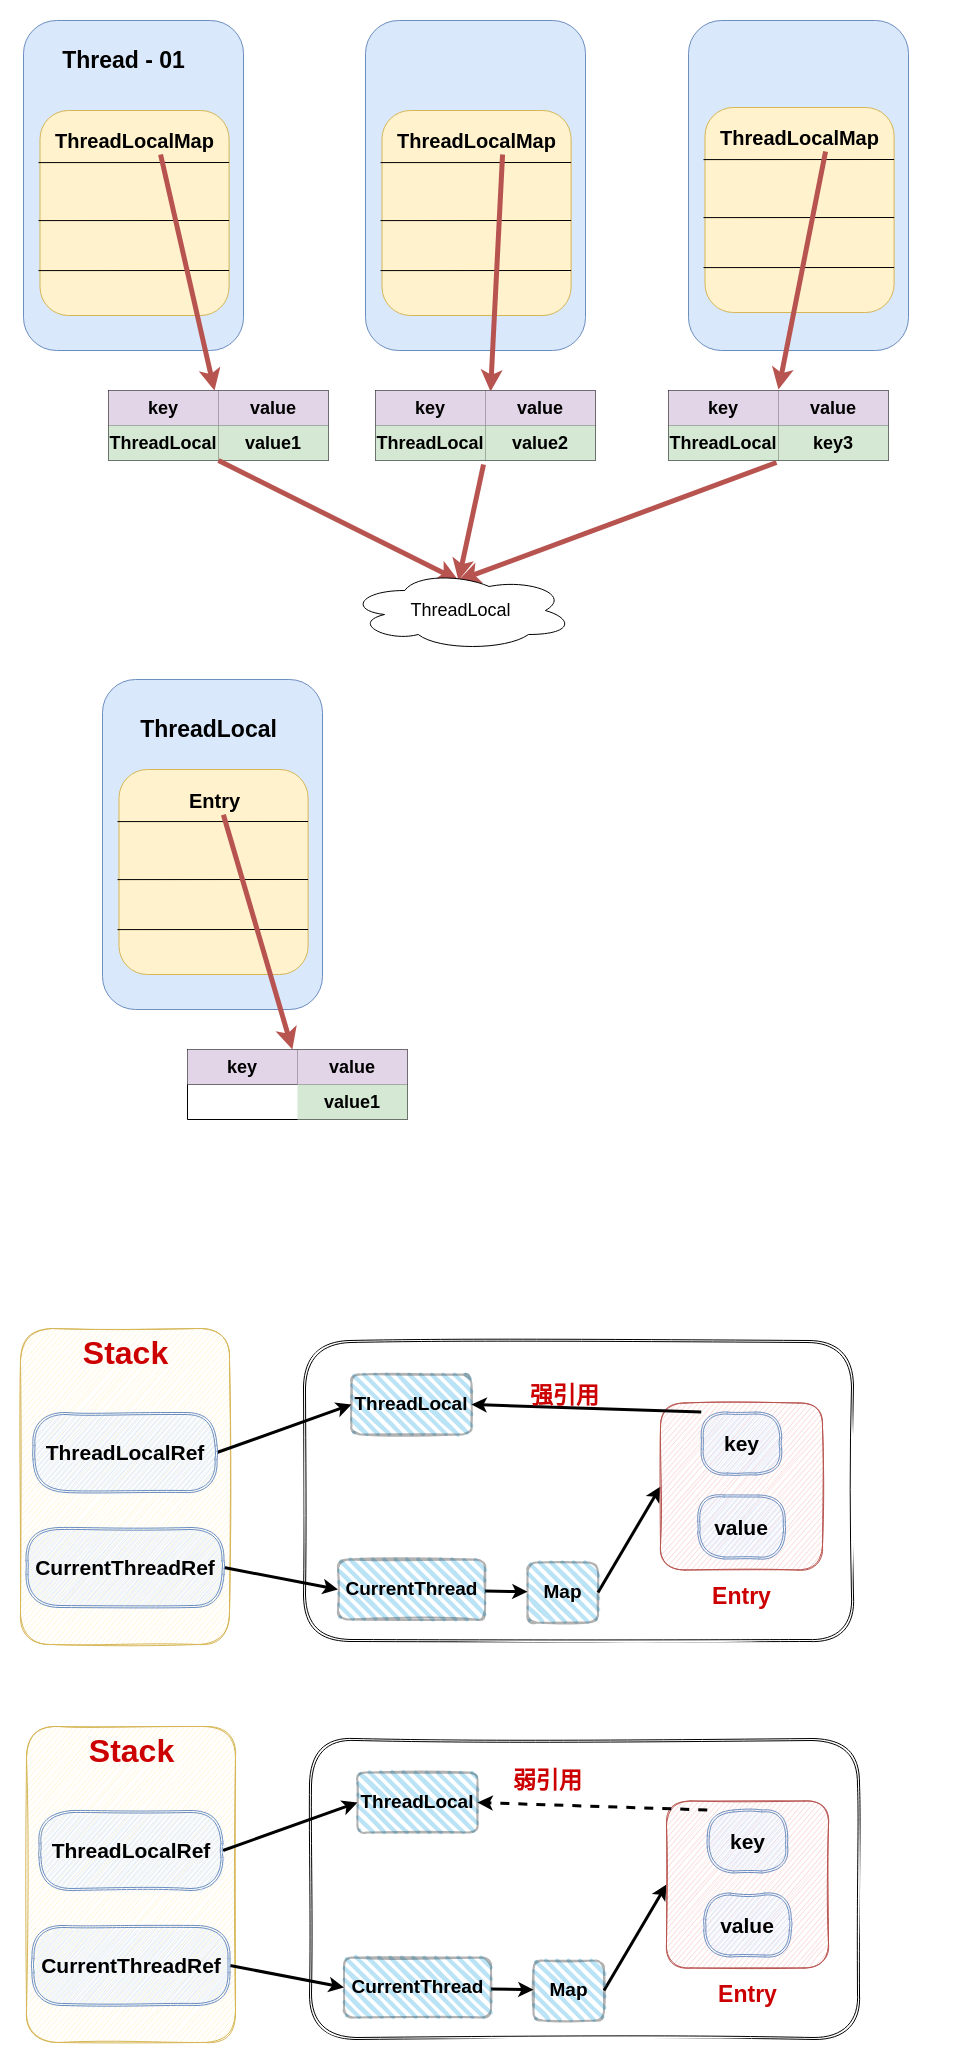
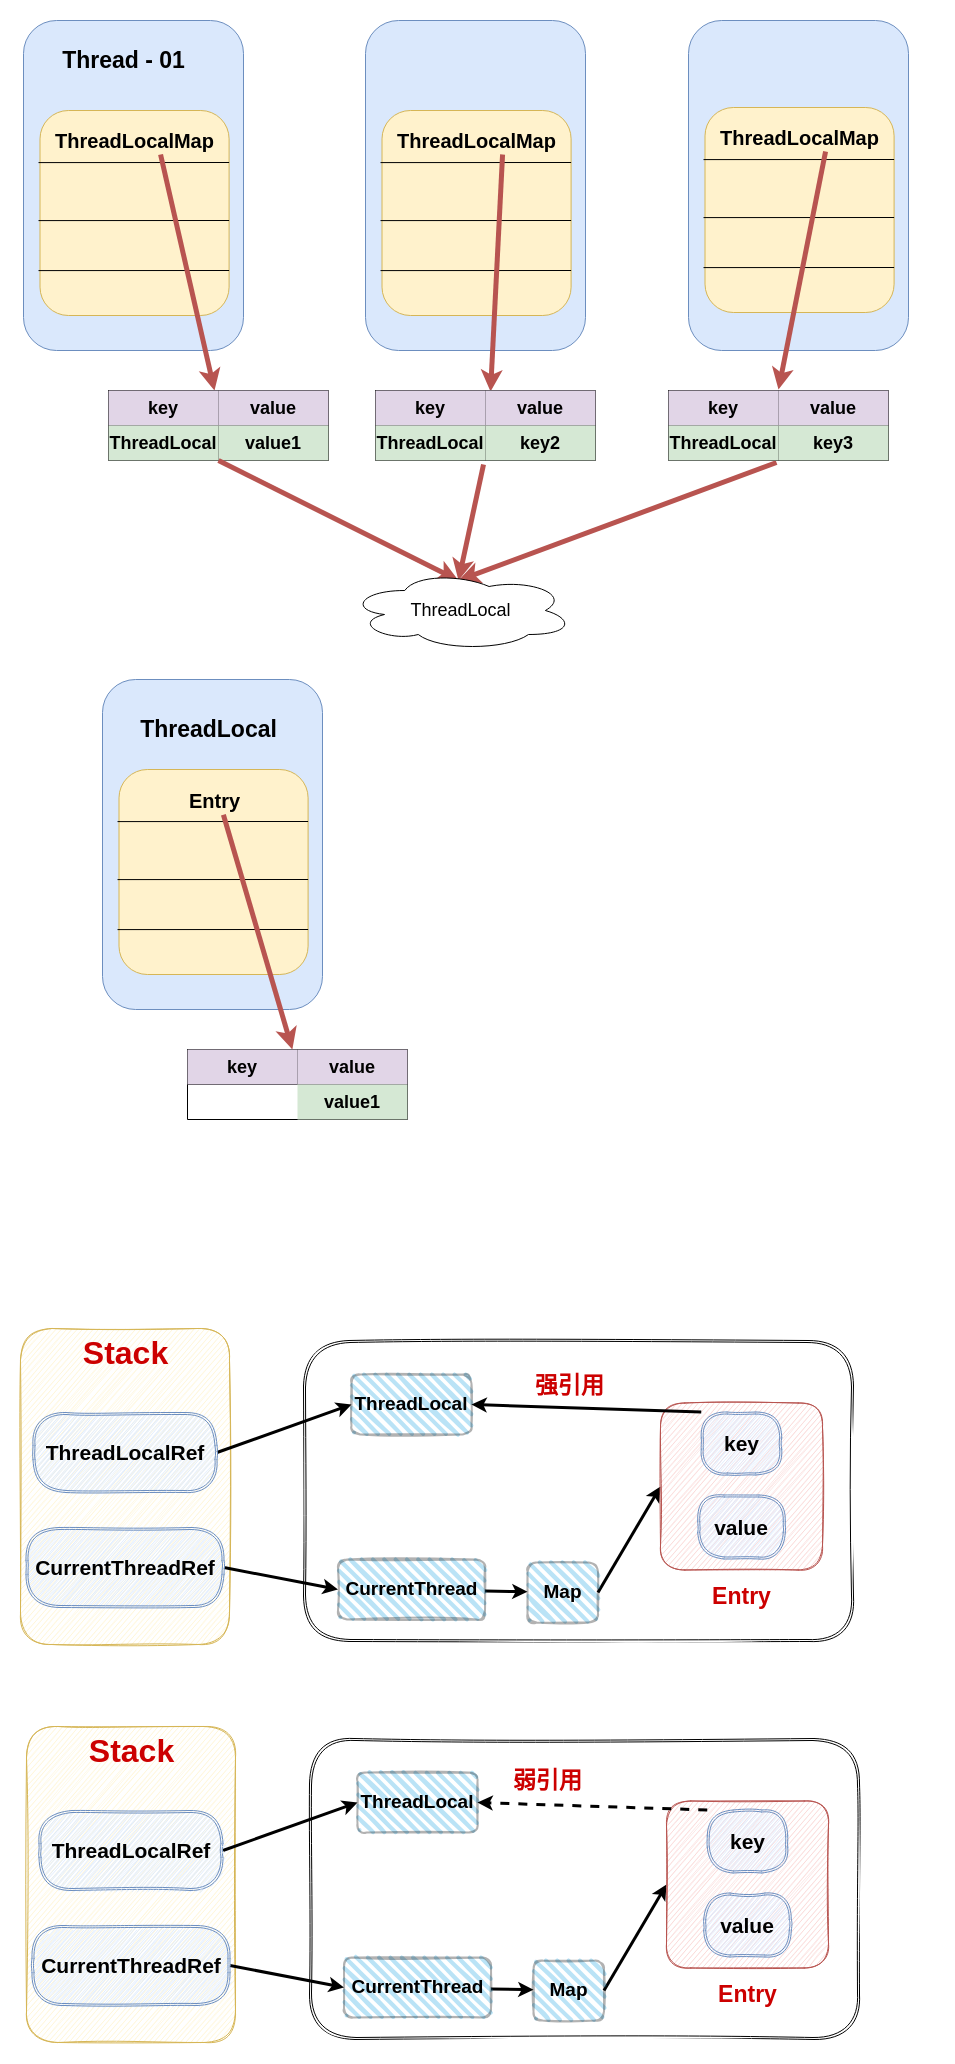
node "value2": label "value2" -> "key2"
node "强引用": moved (565, 1396) -> (570, 1386)
